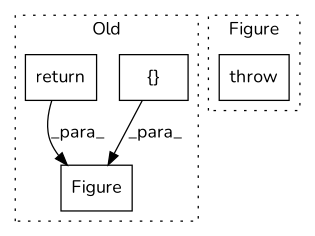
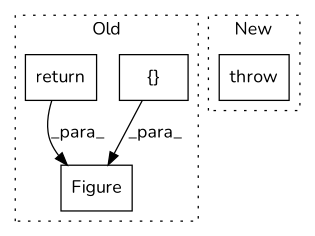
cluster "Figure": label "Figure" -> "New"
